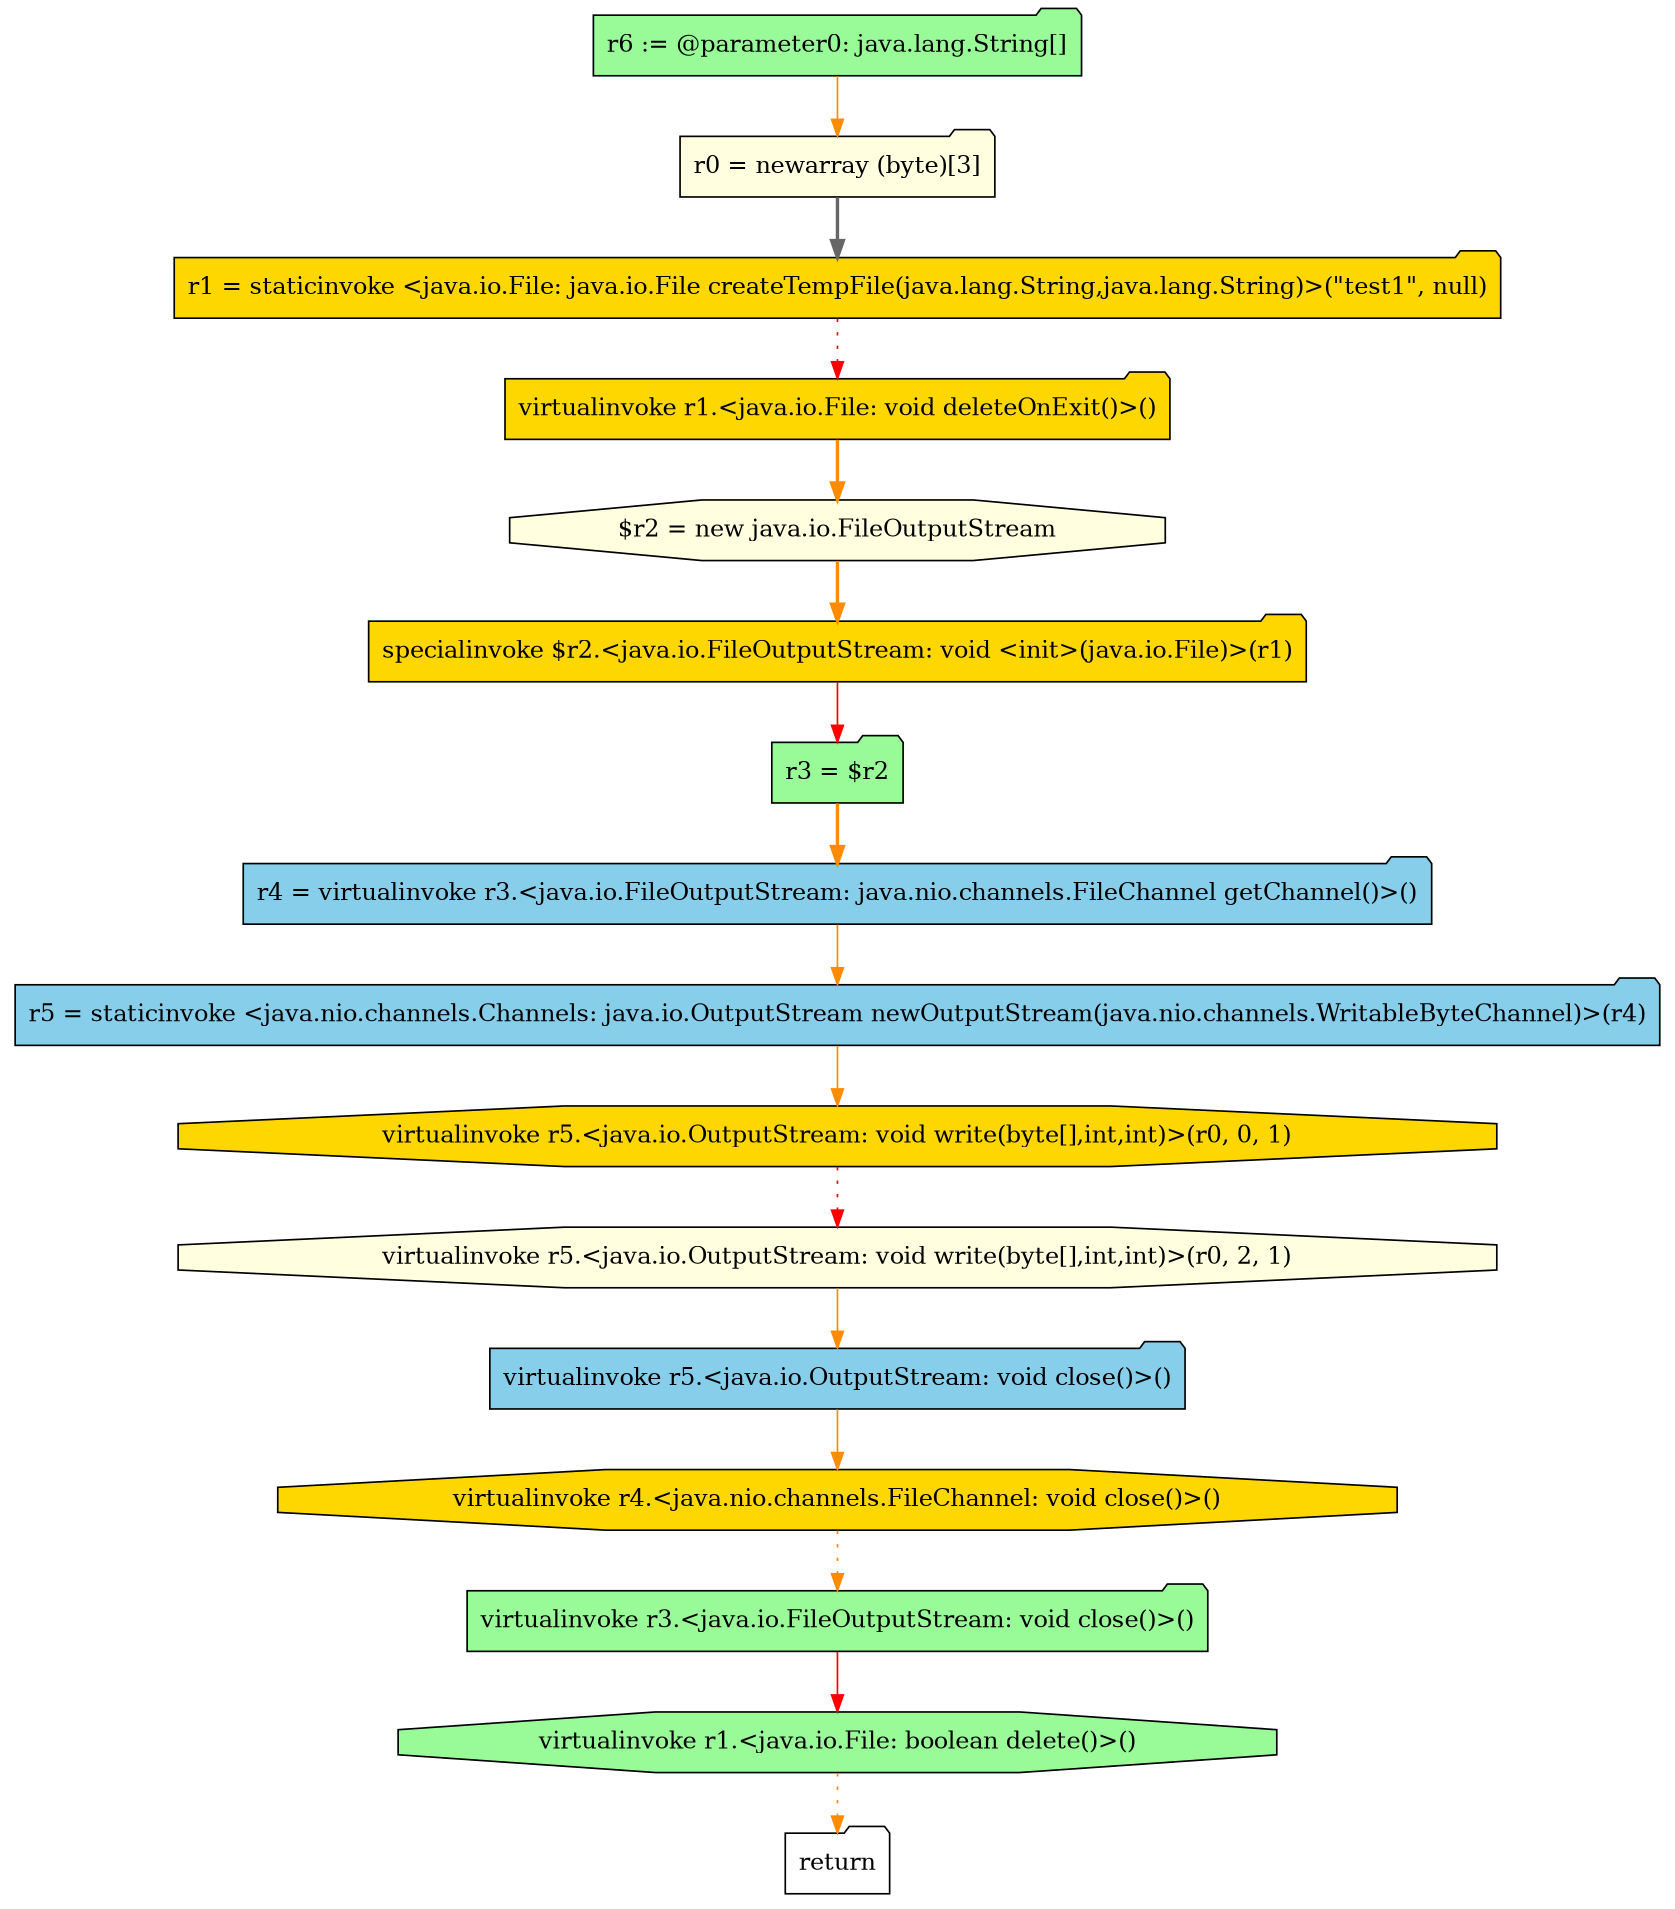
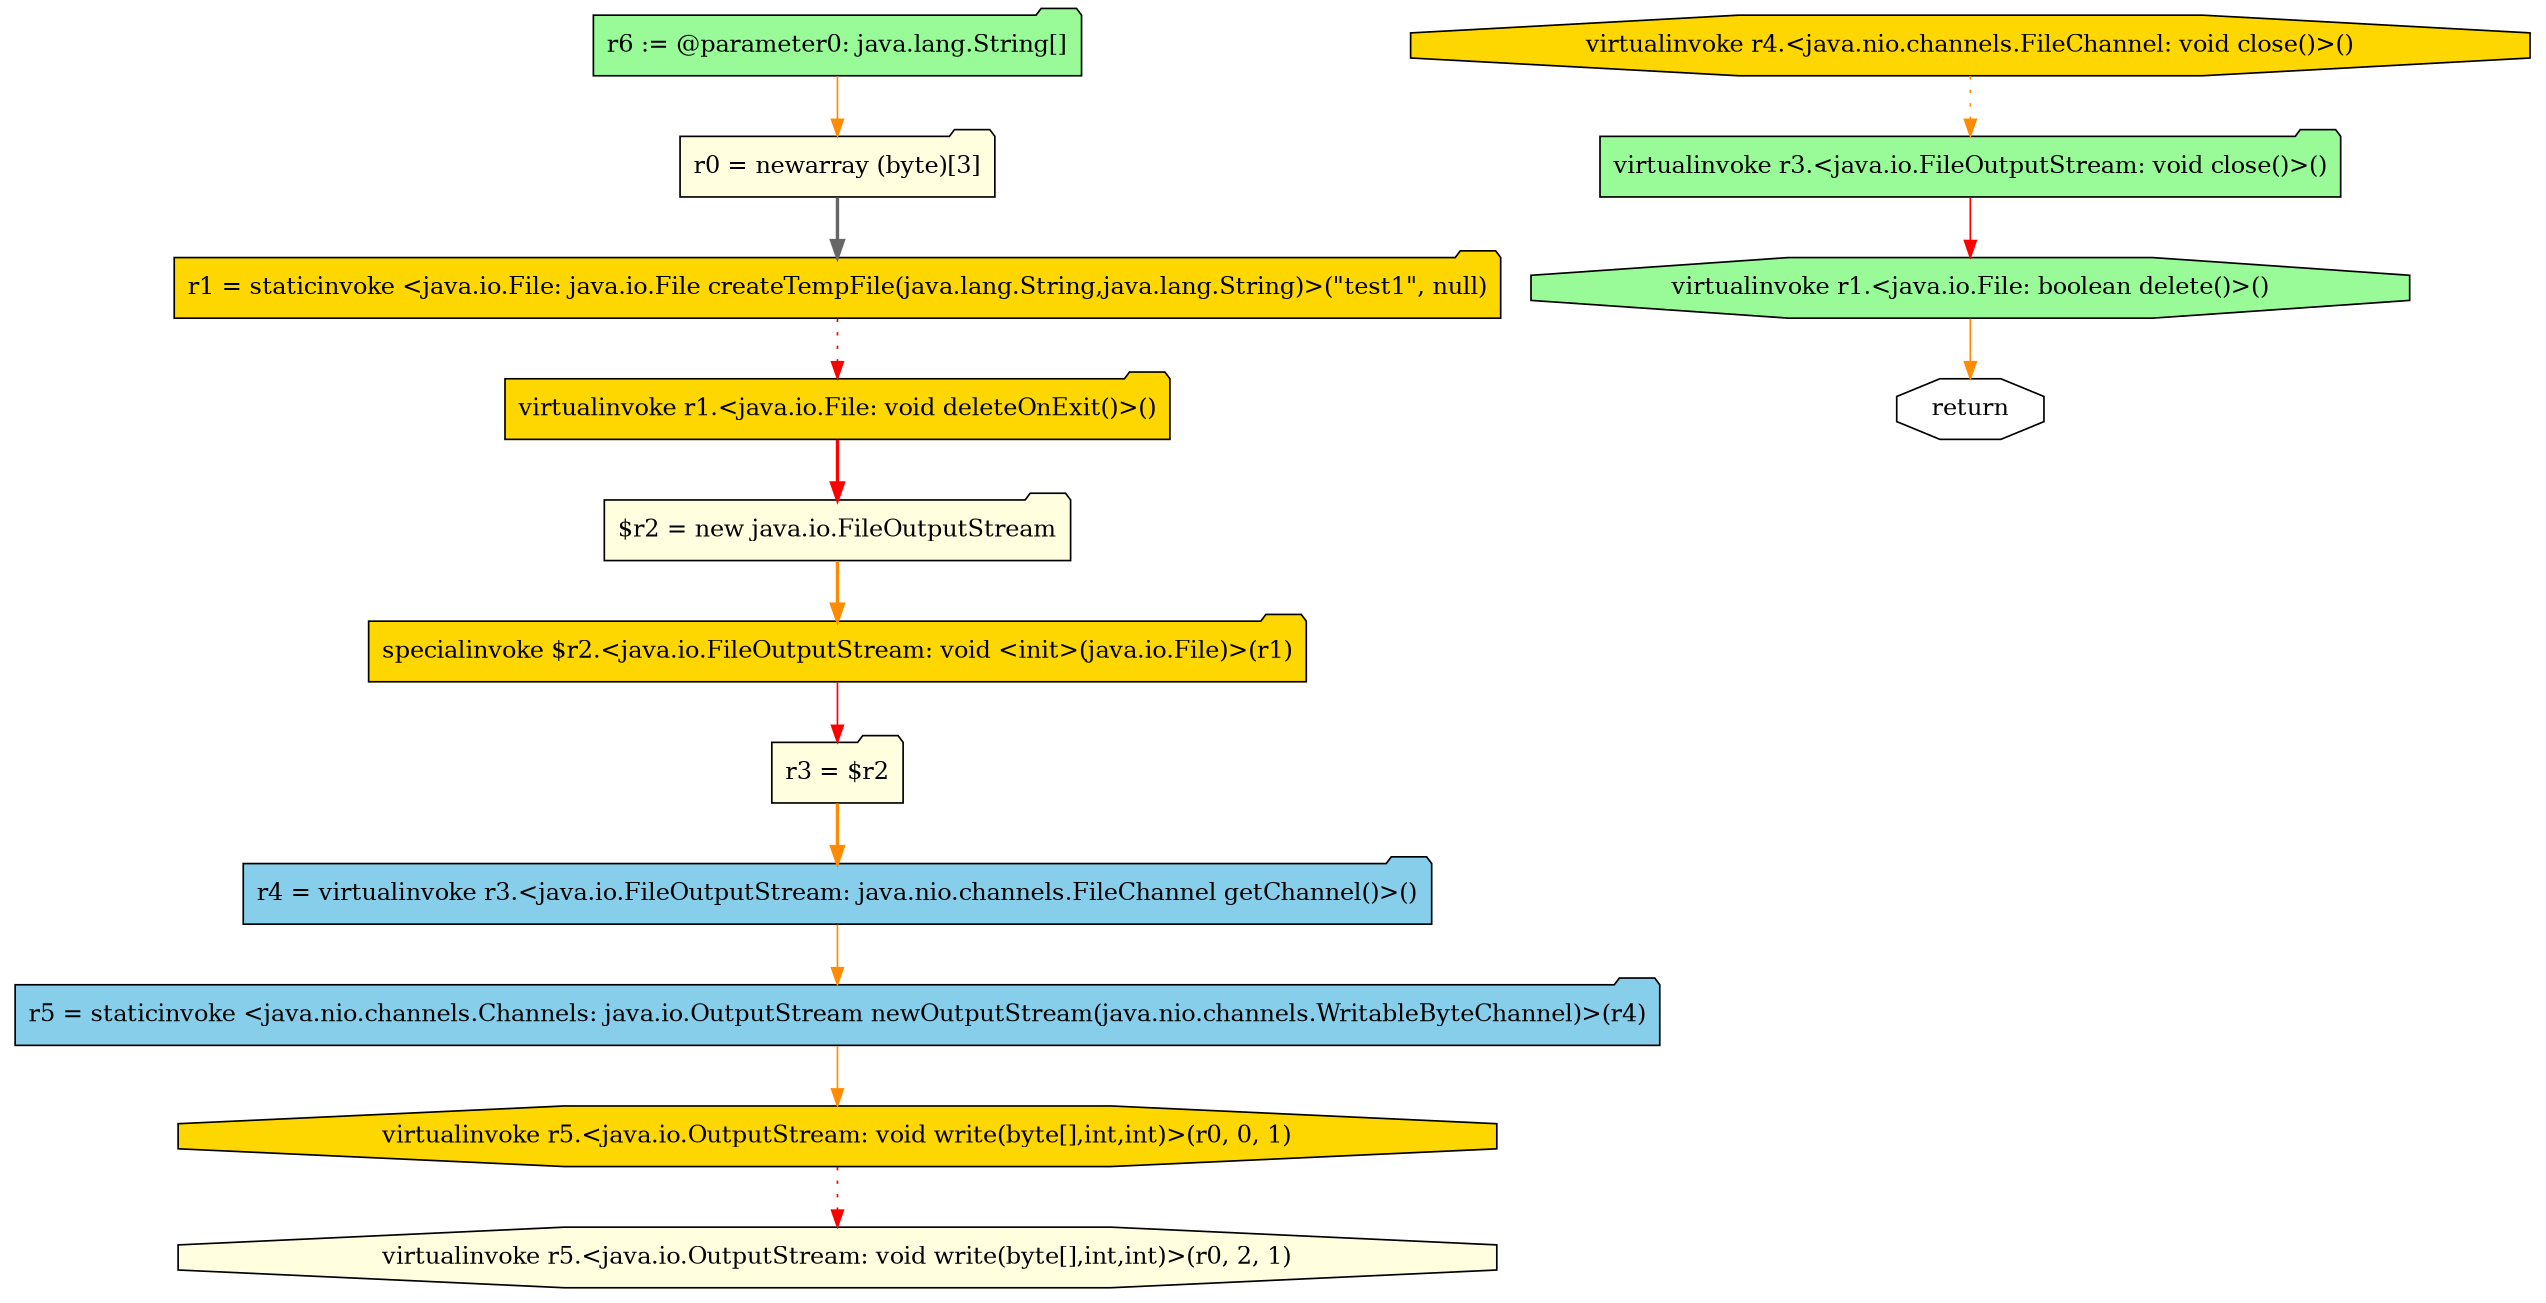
edge "virtualinvoke r1.<java.io.File: void deleteOnExit()>()" -> "$r2 = new java.io.FileOutputStream": color darkorange -> red
node "$r2 = new java.io.FileOutputStream": shape octagon -> folder
node "r3 = $r2": fillcolor palegreen -> lightyellow
node "virtualinvoke r5.<java.io.OutputStream: void close()>()": removed
edge "virtualinvoke r1.<java.io.File: boolean delete()>()" -> "return": style dotted -> solid
node "return": shape folder -> octagon
